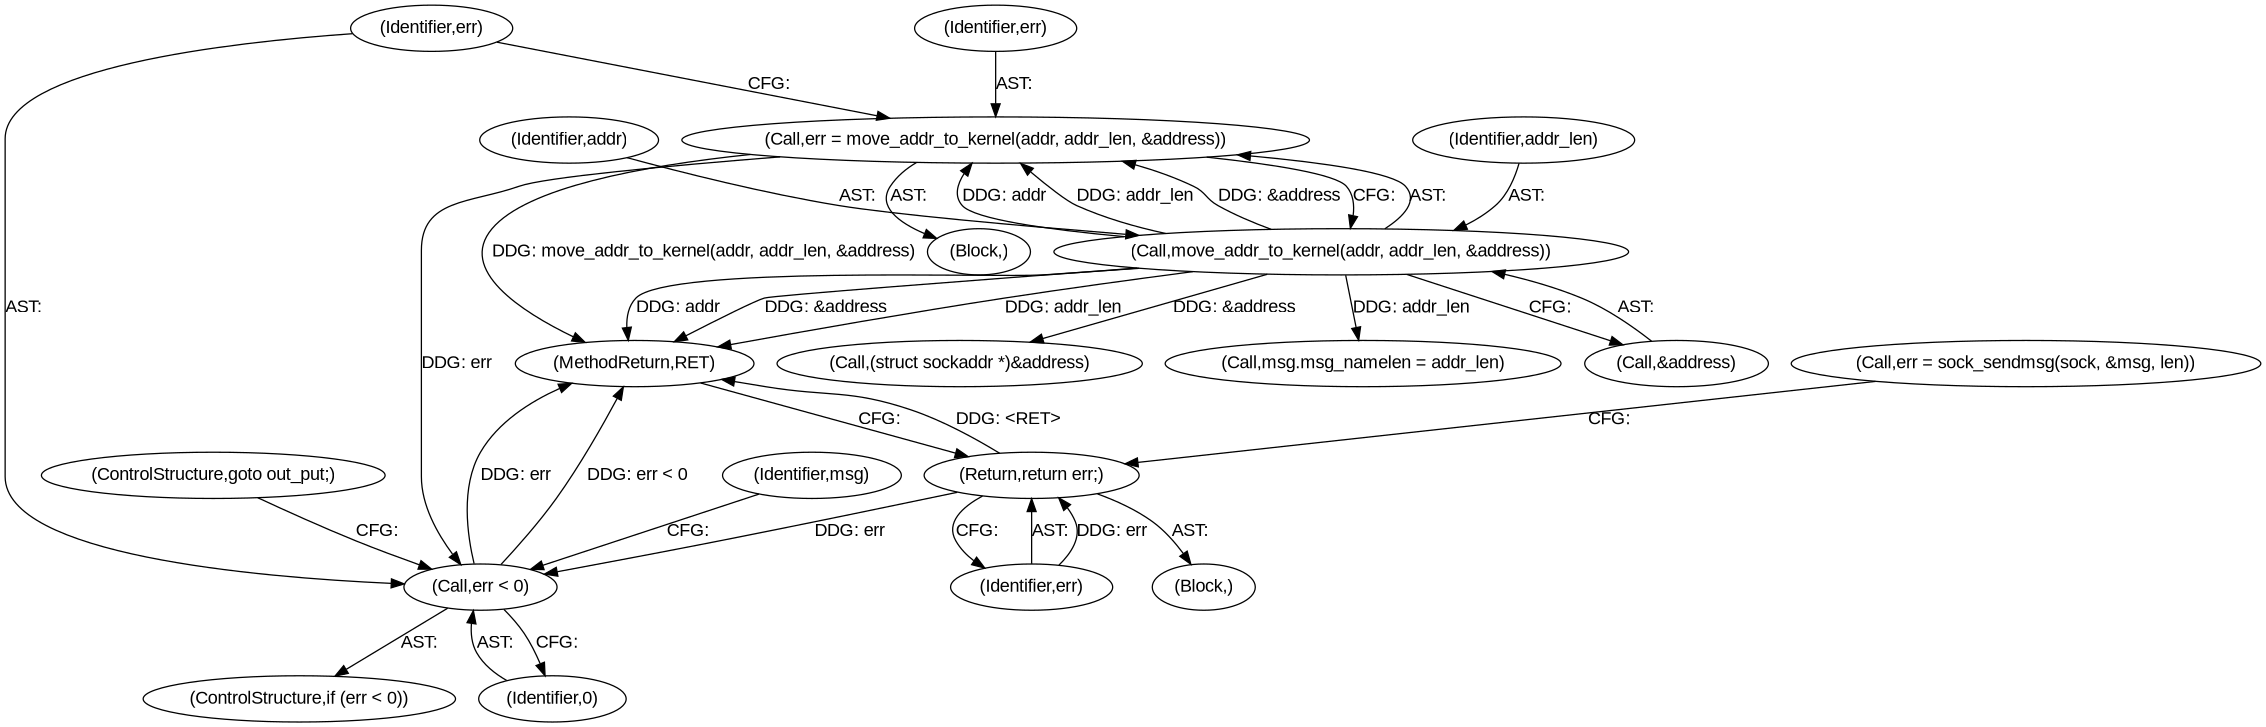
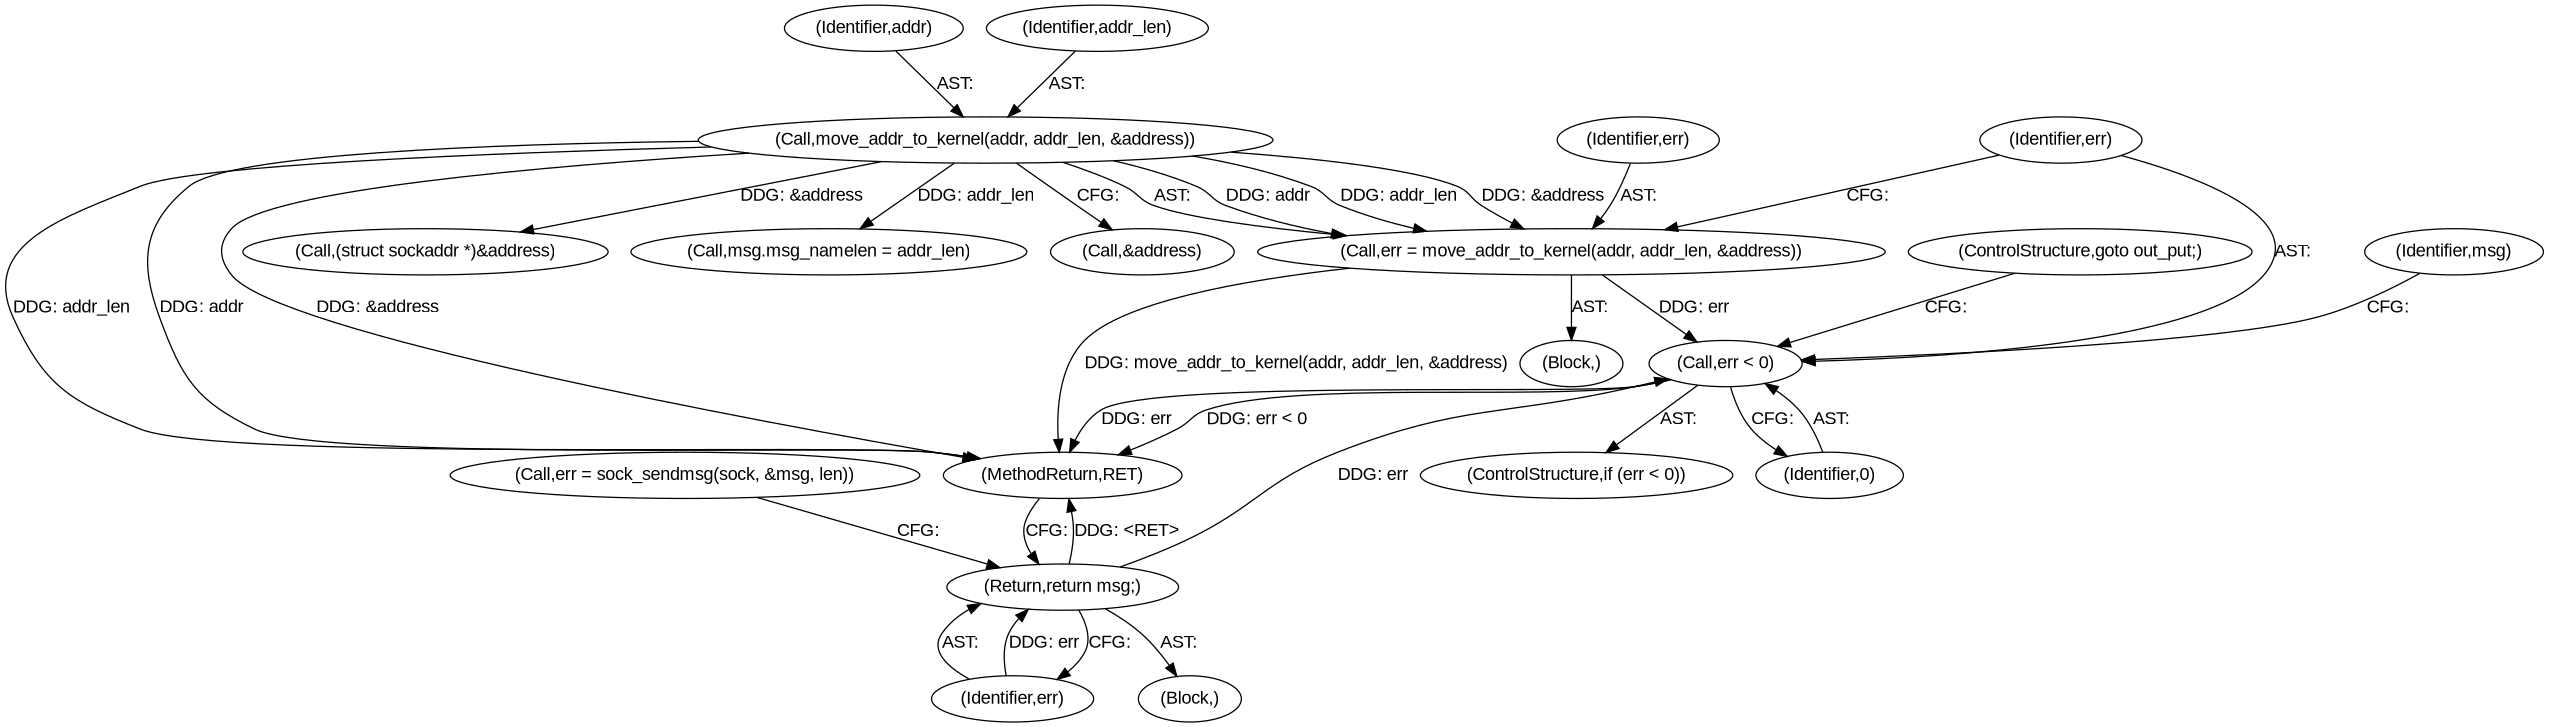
edge "(Call,err = move_addr_to_kernel(addr, addr_len, &address))" -> "(Call,move_addr_to_kernel(addr, addr_len, &address))": removed, label "CFG:"
edge "(Call,&address)" -> "(Call,move_addr_to_kernel(addr, addr_len, &address))": removed, label "AST:"
node "(Return,return err;)": label "(Return,return err;)" -> "(Return,return msg;)"
